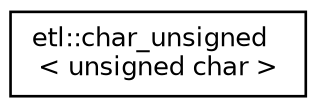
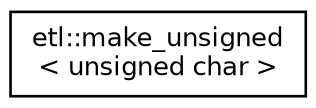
node "etl::char_unsigned < unsigned char >": label "etl::char_unsigned < unsigned char >" -> "etl::make_unsigned < unsigned char >"
